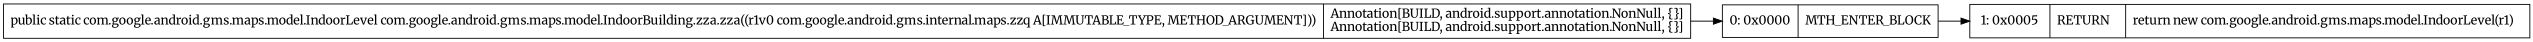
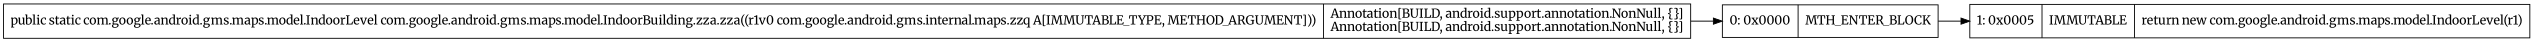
node "1: 0x0005": text "RETURN" -> "IMMUTABLE"
